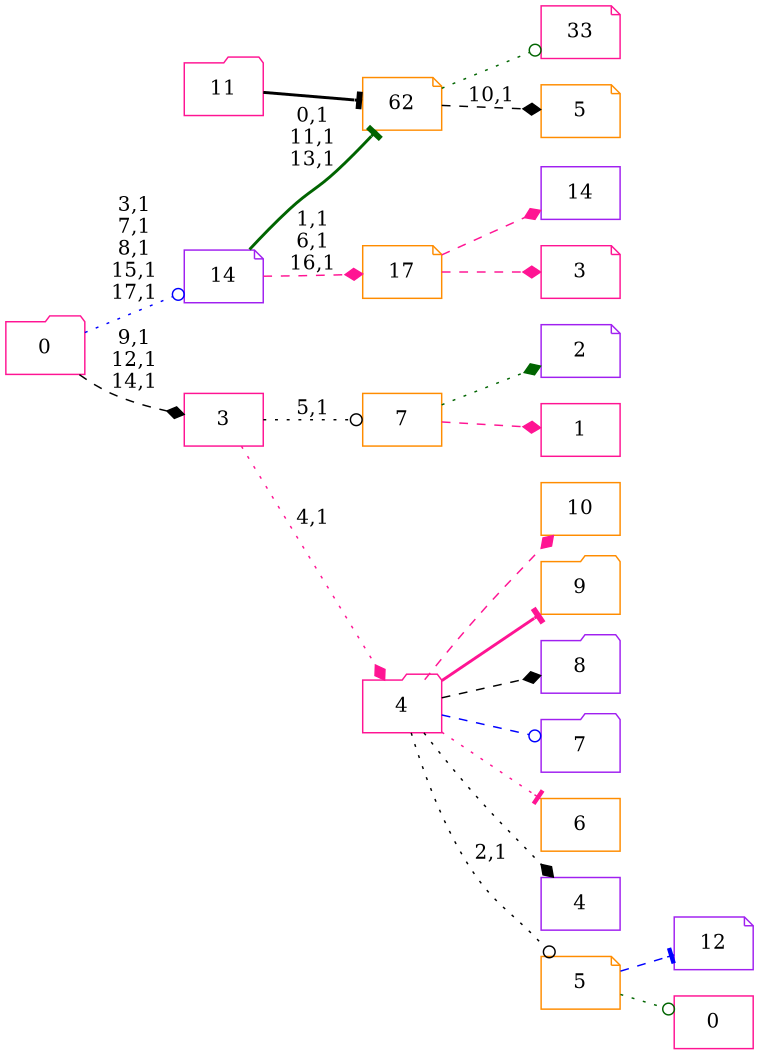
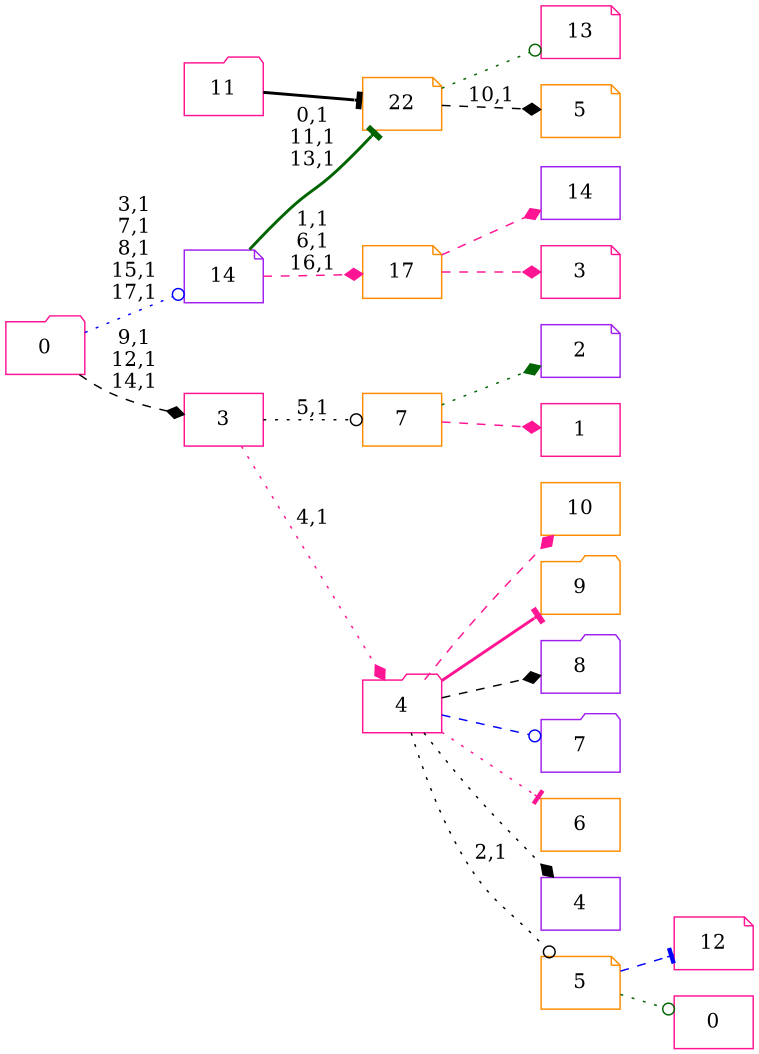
node "33": label "33" -> "13"
node "62": label "62" -> "22"
node "12": color purple -> deeppink
